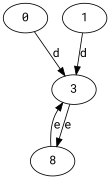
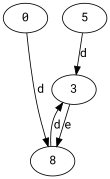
node "1": label "1" -> "5"
edge "0" -> "3": now "0" -> "8"
edge "8" -> "3": label "e" -> "d"
